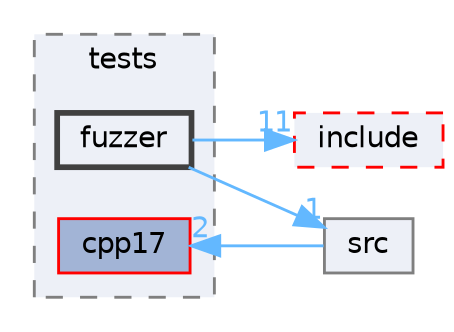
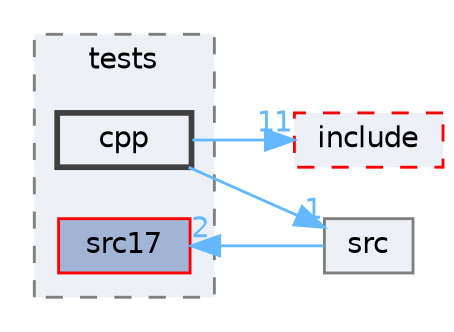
node "fuzzer": label "fuzzer" -> "cpp"
node "cpp17": label "cpp17" -> "src17"
